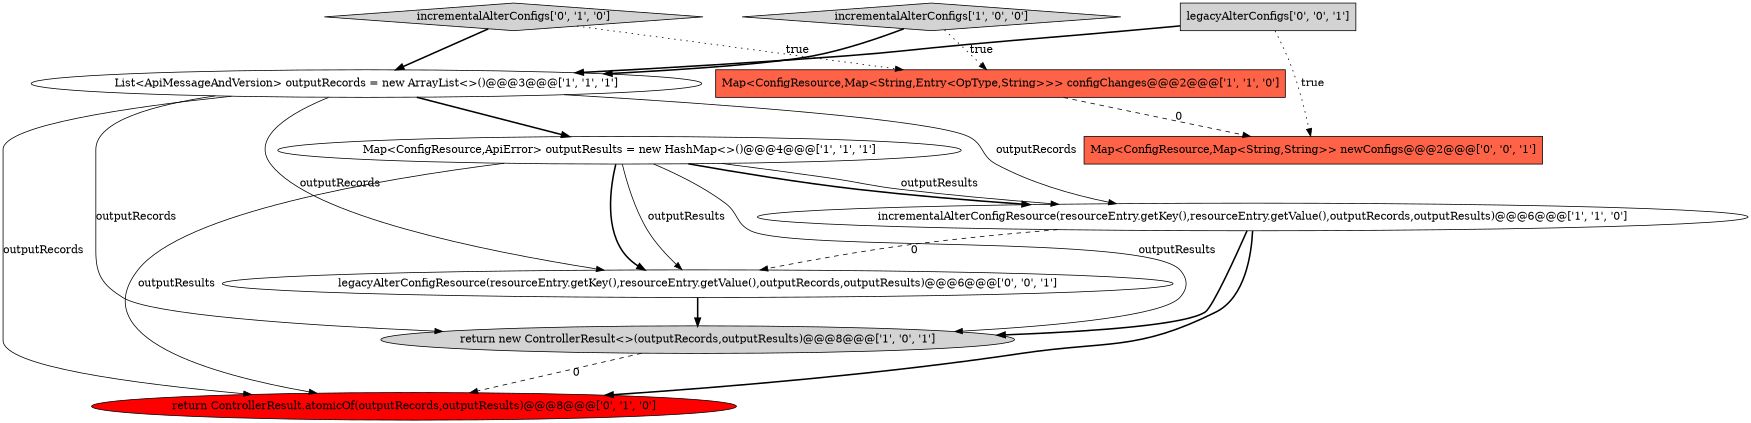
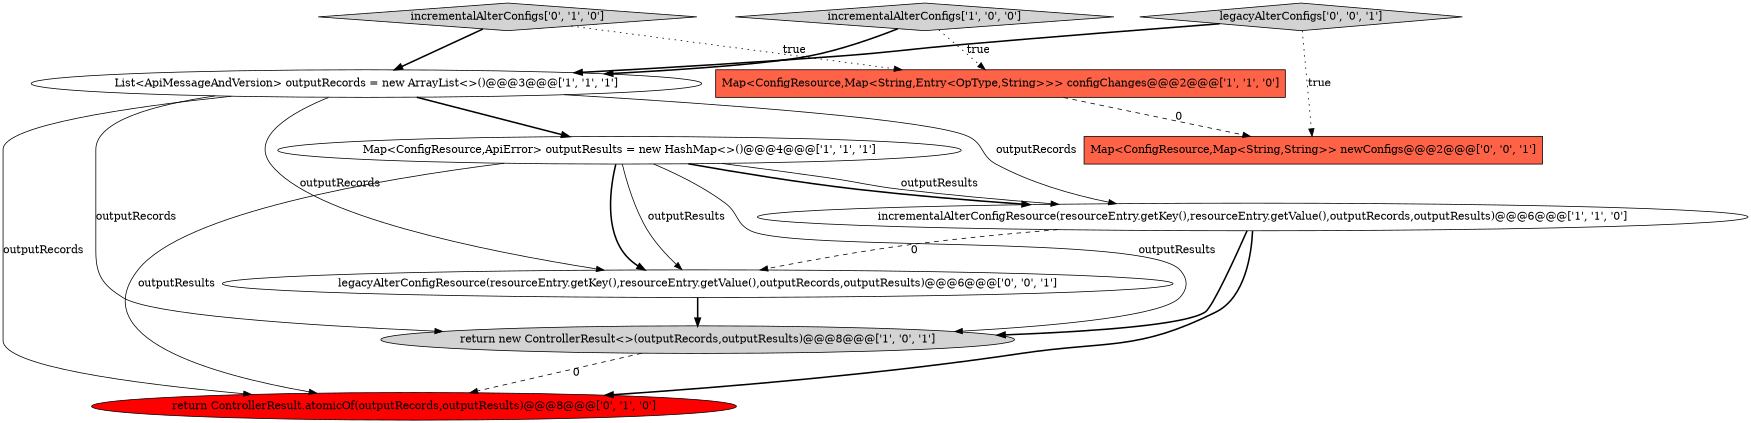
node "legacyAlterConfigs['0', '0', '1']": shape box -> diamond
